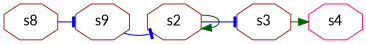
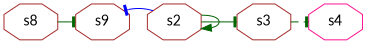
edge "s8" -> "s9": color blue -> darkgreen
edge "s2" -> "s3": color blue -> darkgreen
edge "s3" -> "s4": arrowhead normal -> tee
edge "s9" -> "s2": reversed
